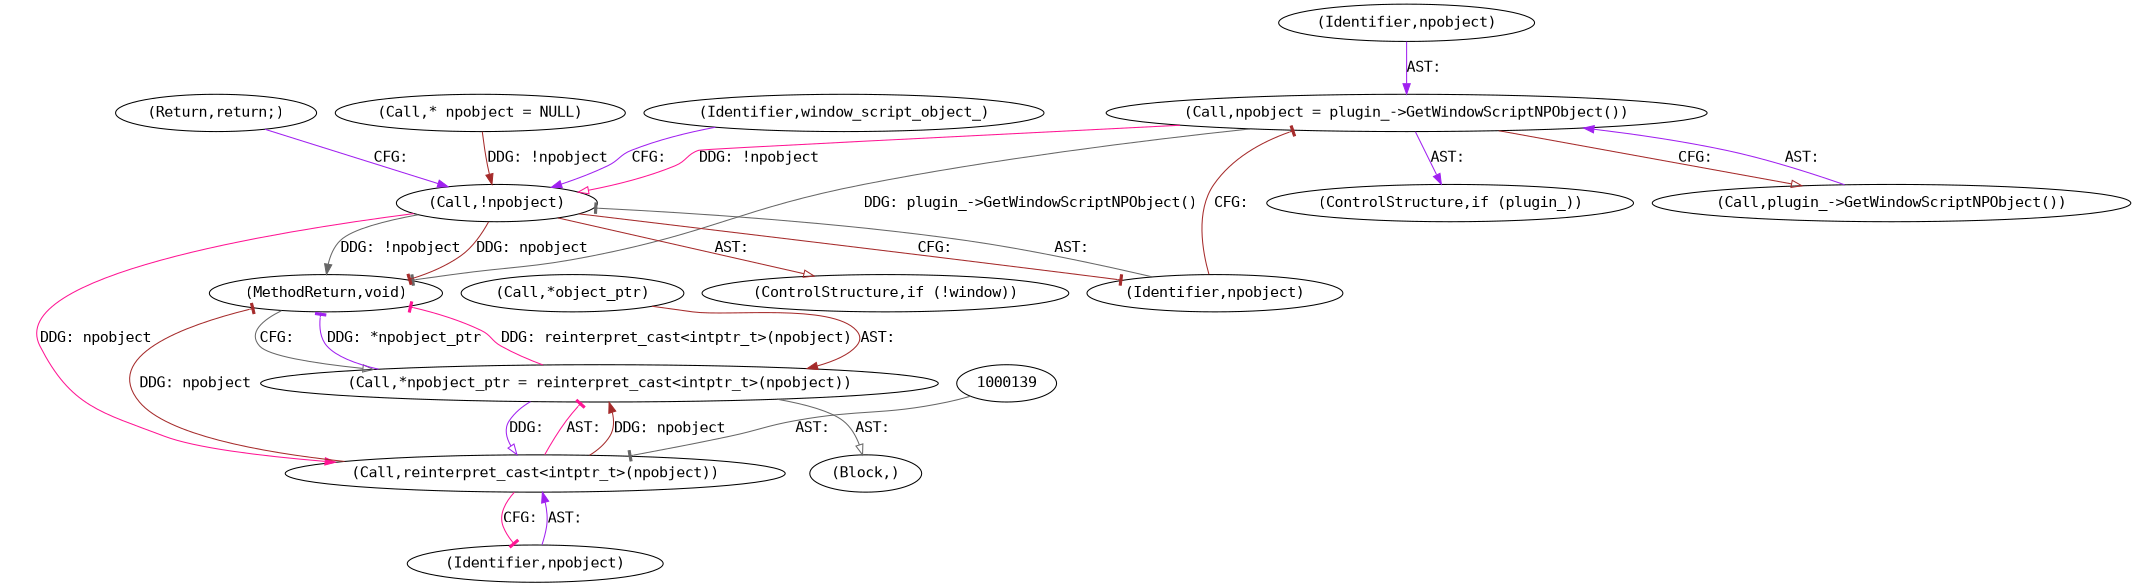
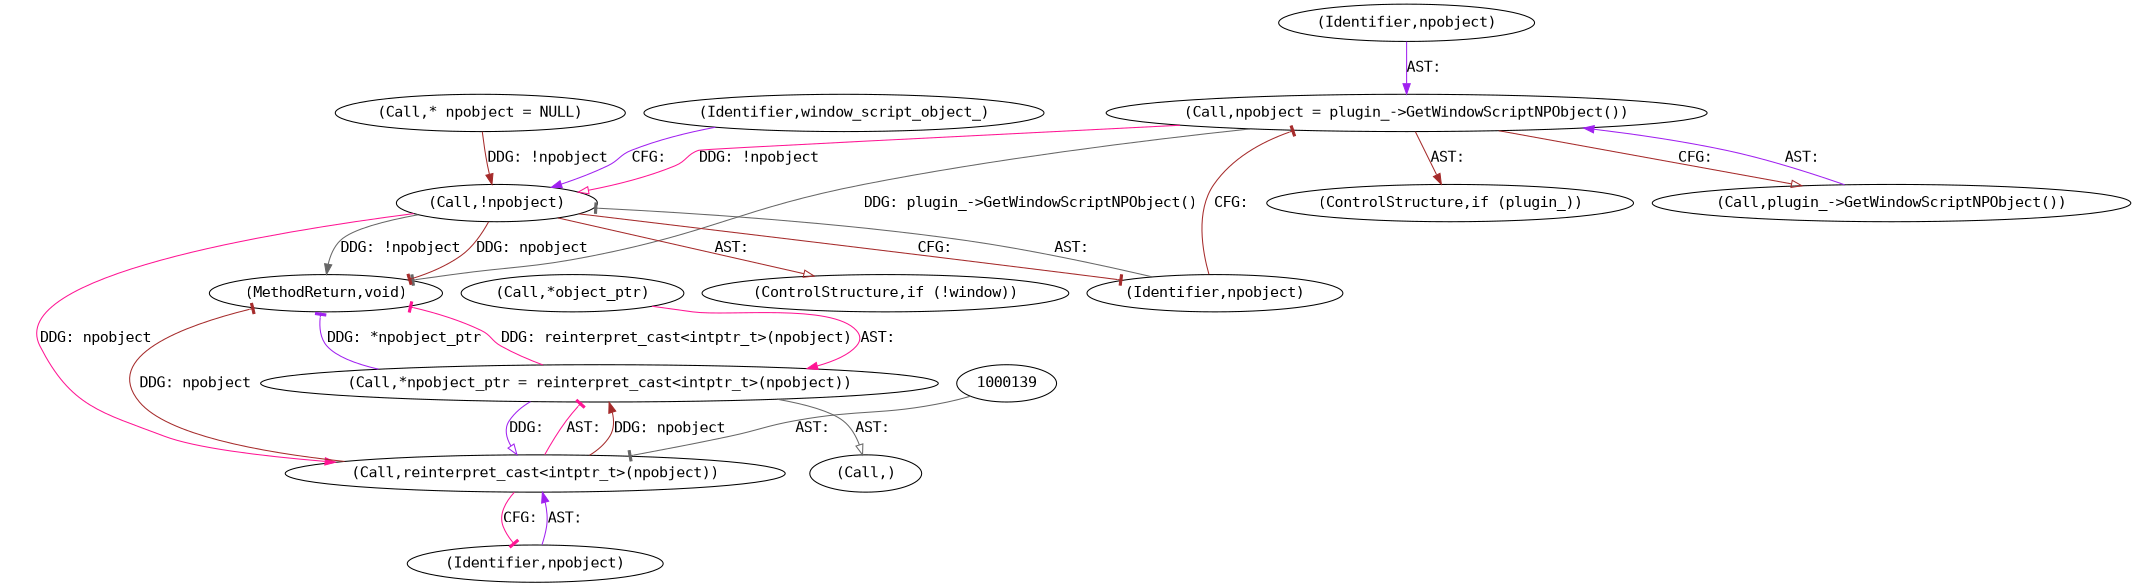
node "(Return,return;)": removed
edge "(Call,npobject = plugin_->GetWindowScriptNPObject())" -> "(ControlStructure,if (plugin_))": color purple -> brown
edge "(Call,*object_ptr)" -> "(Call,*npobject_ptr = reinterpret_cast<intptr_t>(npobject))": color brown -> deeppink
edge "(MethodReturn,void)" -> "(Call,*npobject_ptr = reinterpret_cast<intptr_t>(npobject))": removed, label "CFG:"
node "(Block,)": label "(Block,)" -> "(Call,)"
